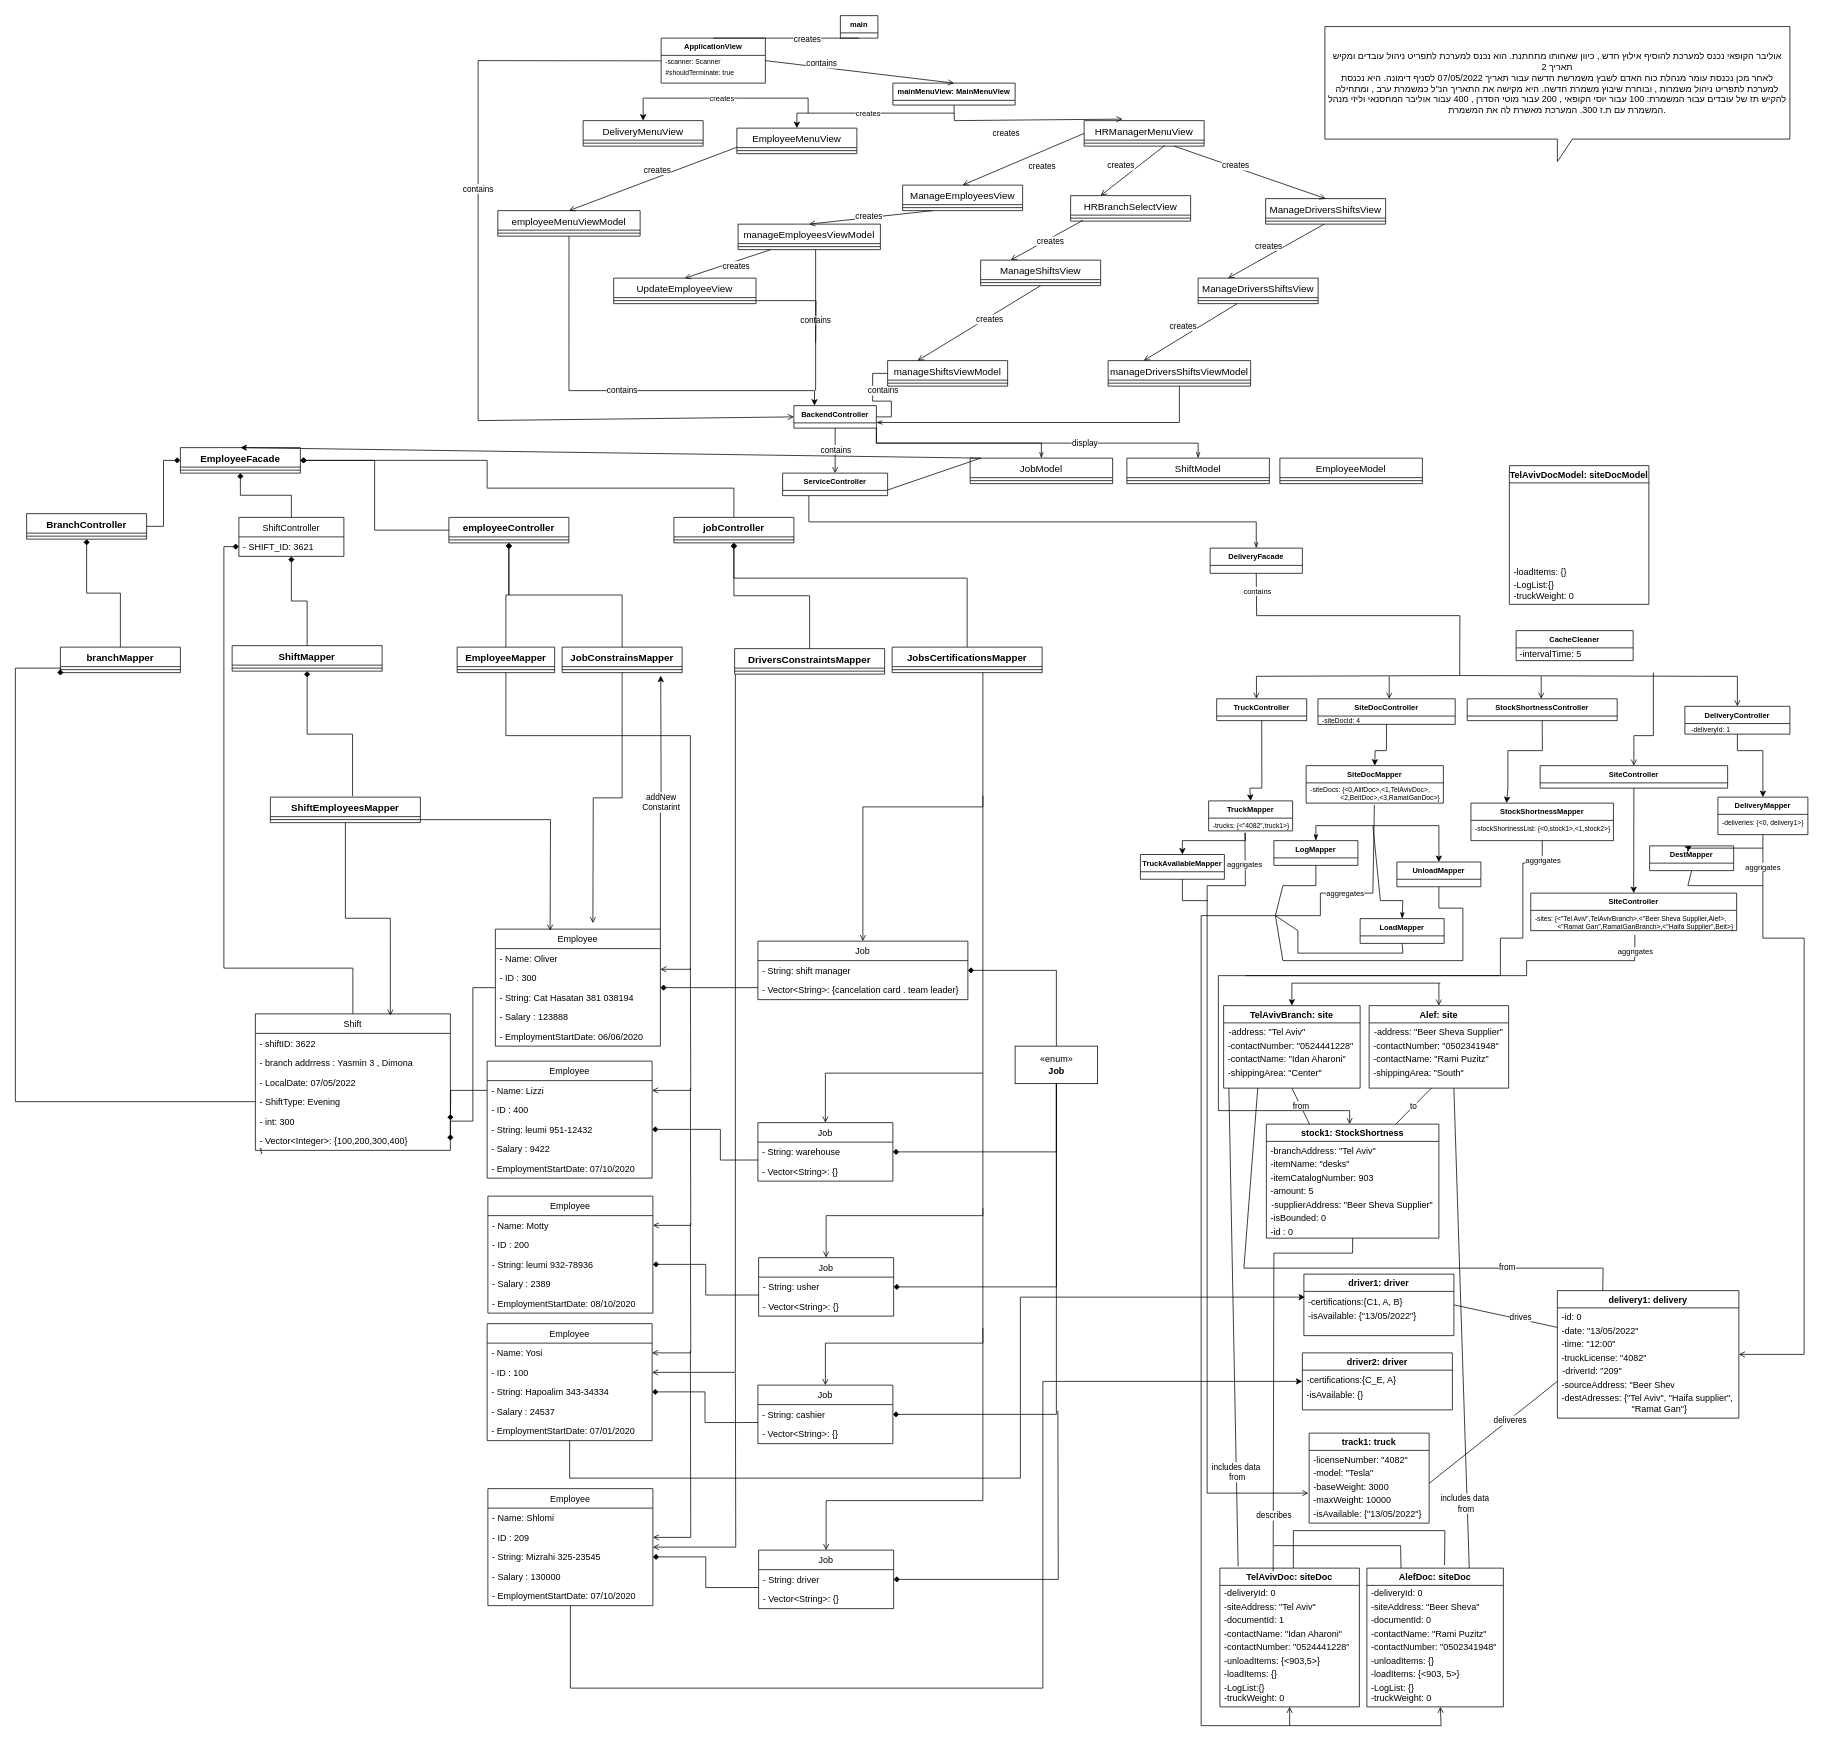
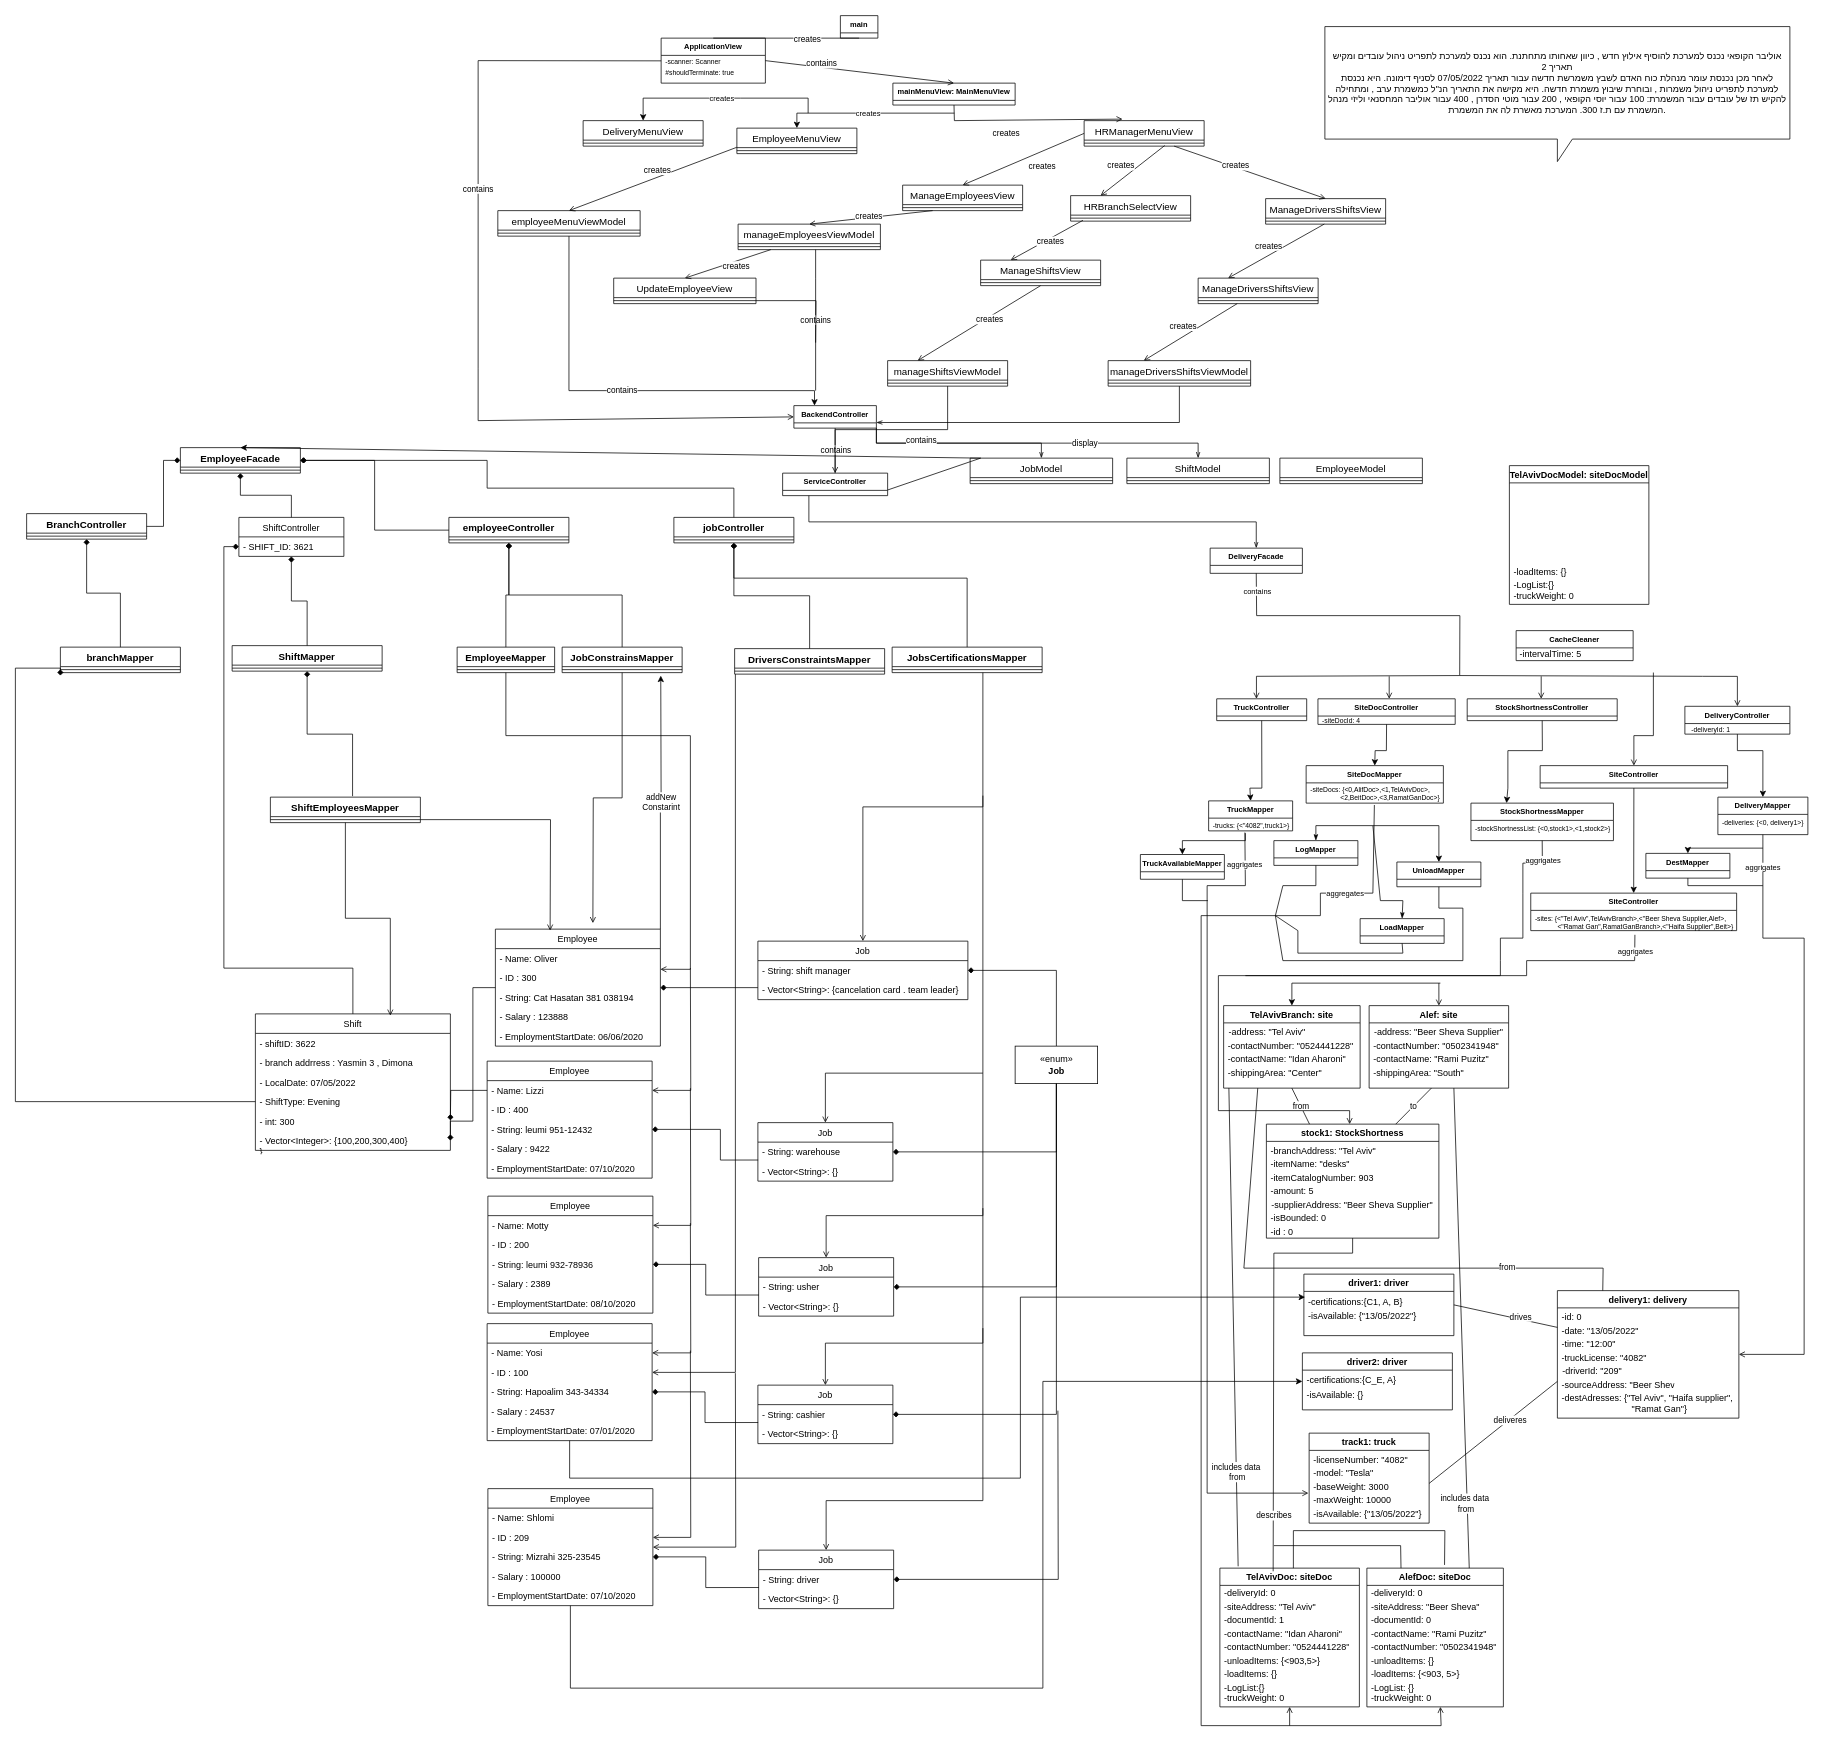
edge "manageShiftsViewModel" -- "BackendController": now "manageShiftsViewModel" -- "ServiceController"
node "DestMapper": moved (1692, 858) -> (1688, 866)
node "- Salary : 130000": label "- Salary : 130000" -> "- Salary : 100000"
